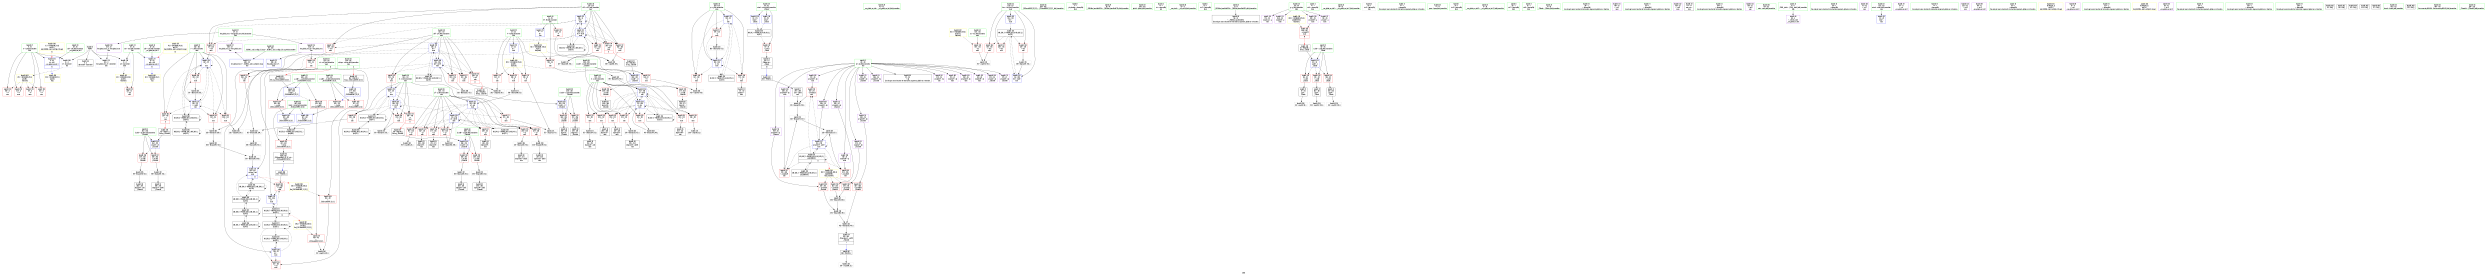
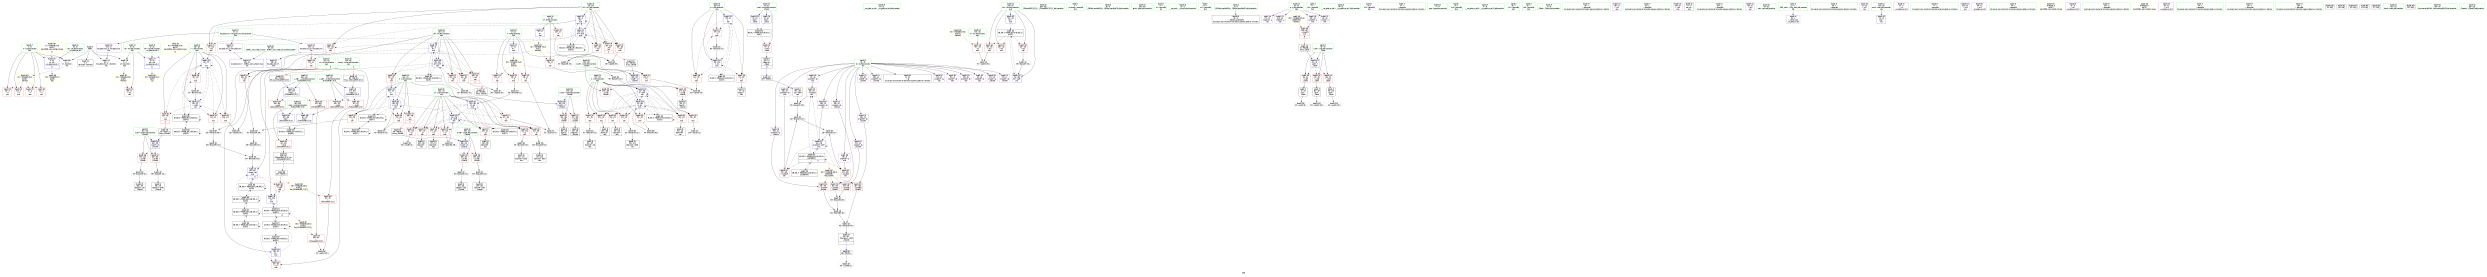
edge "NodeID: 214" -> "NodeID: 127": reversed
node "NodeID: 91": removed
